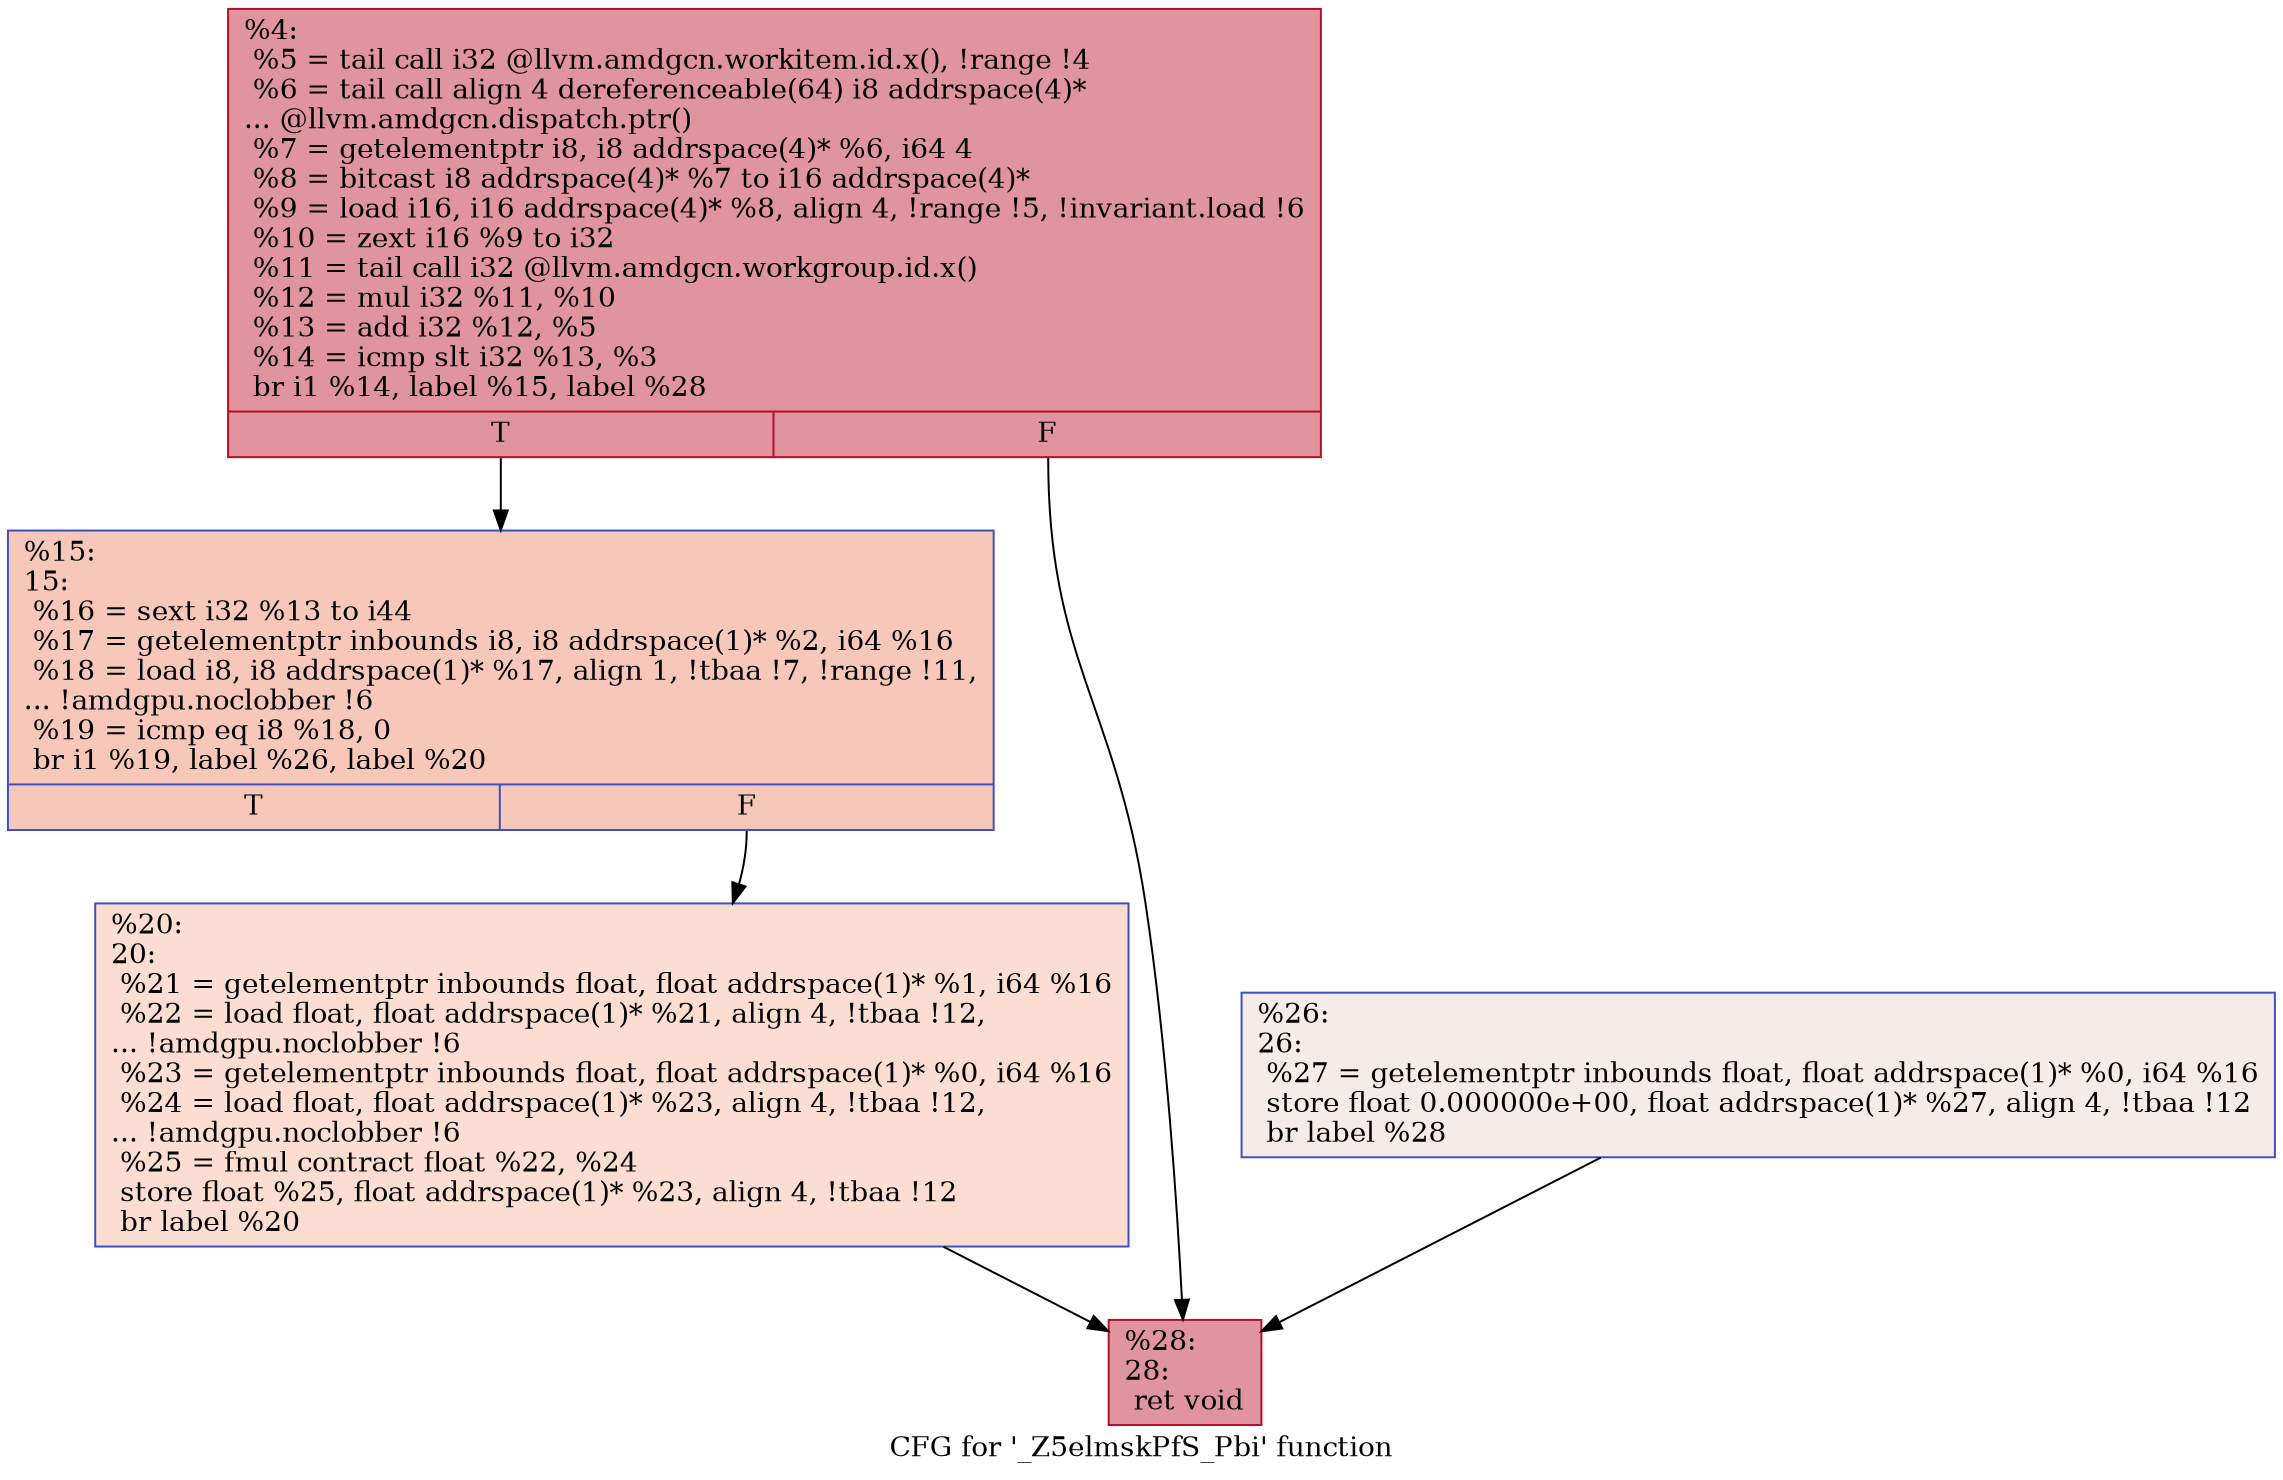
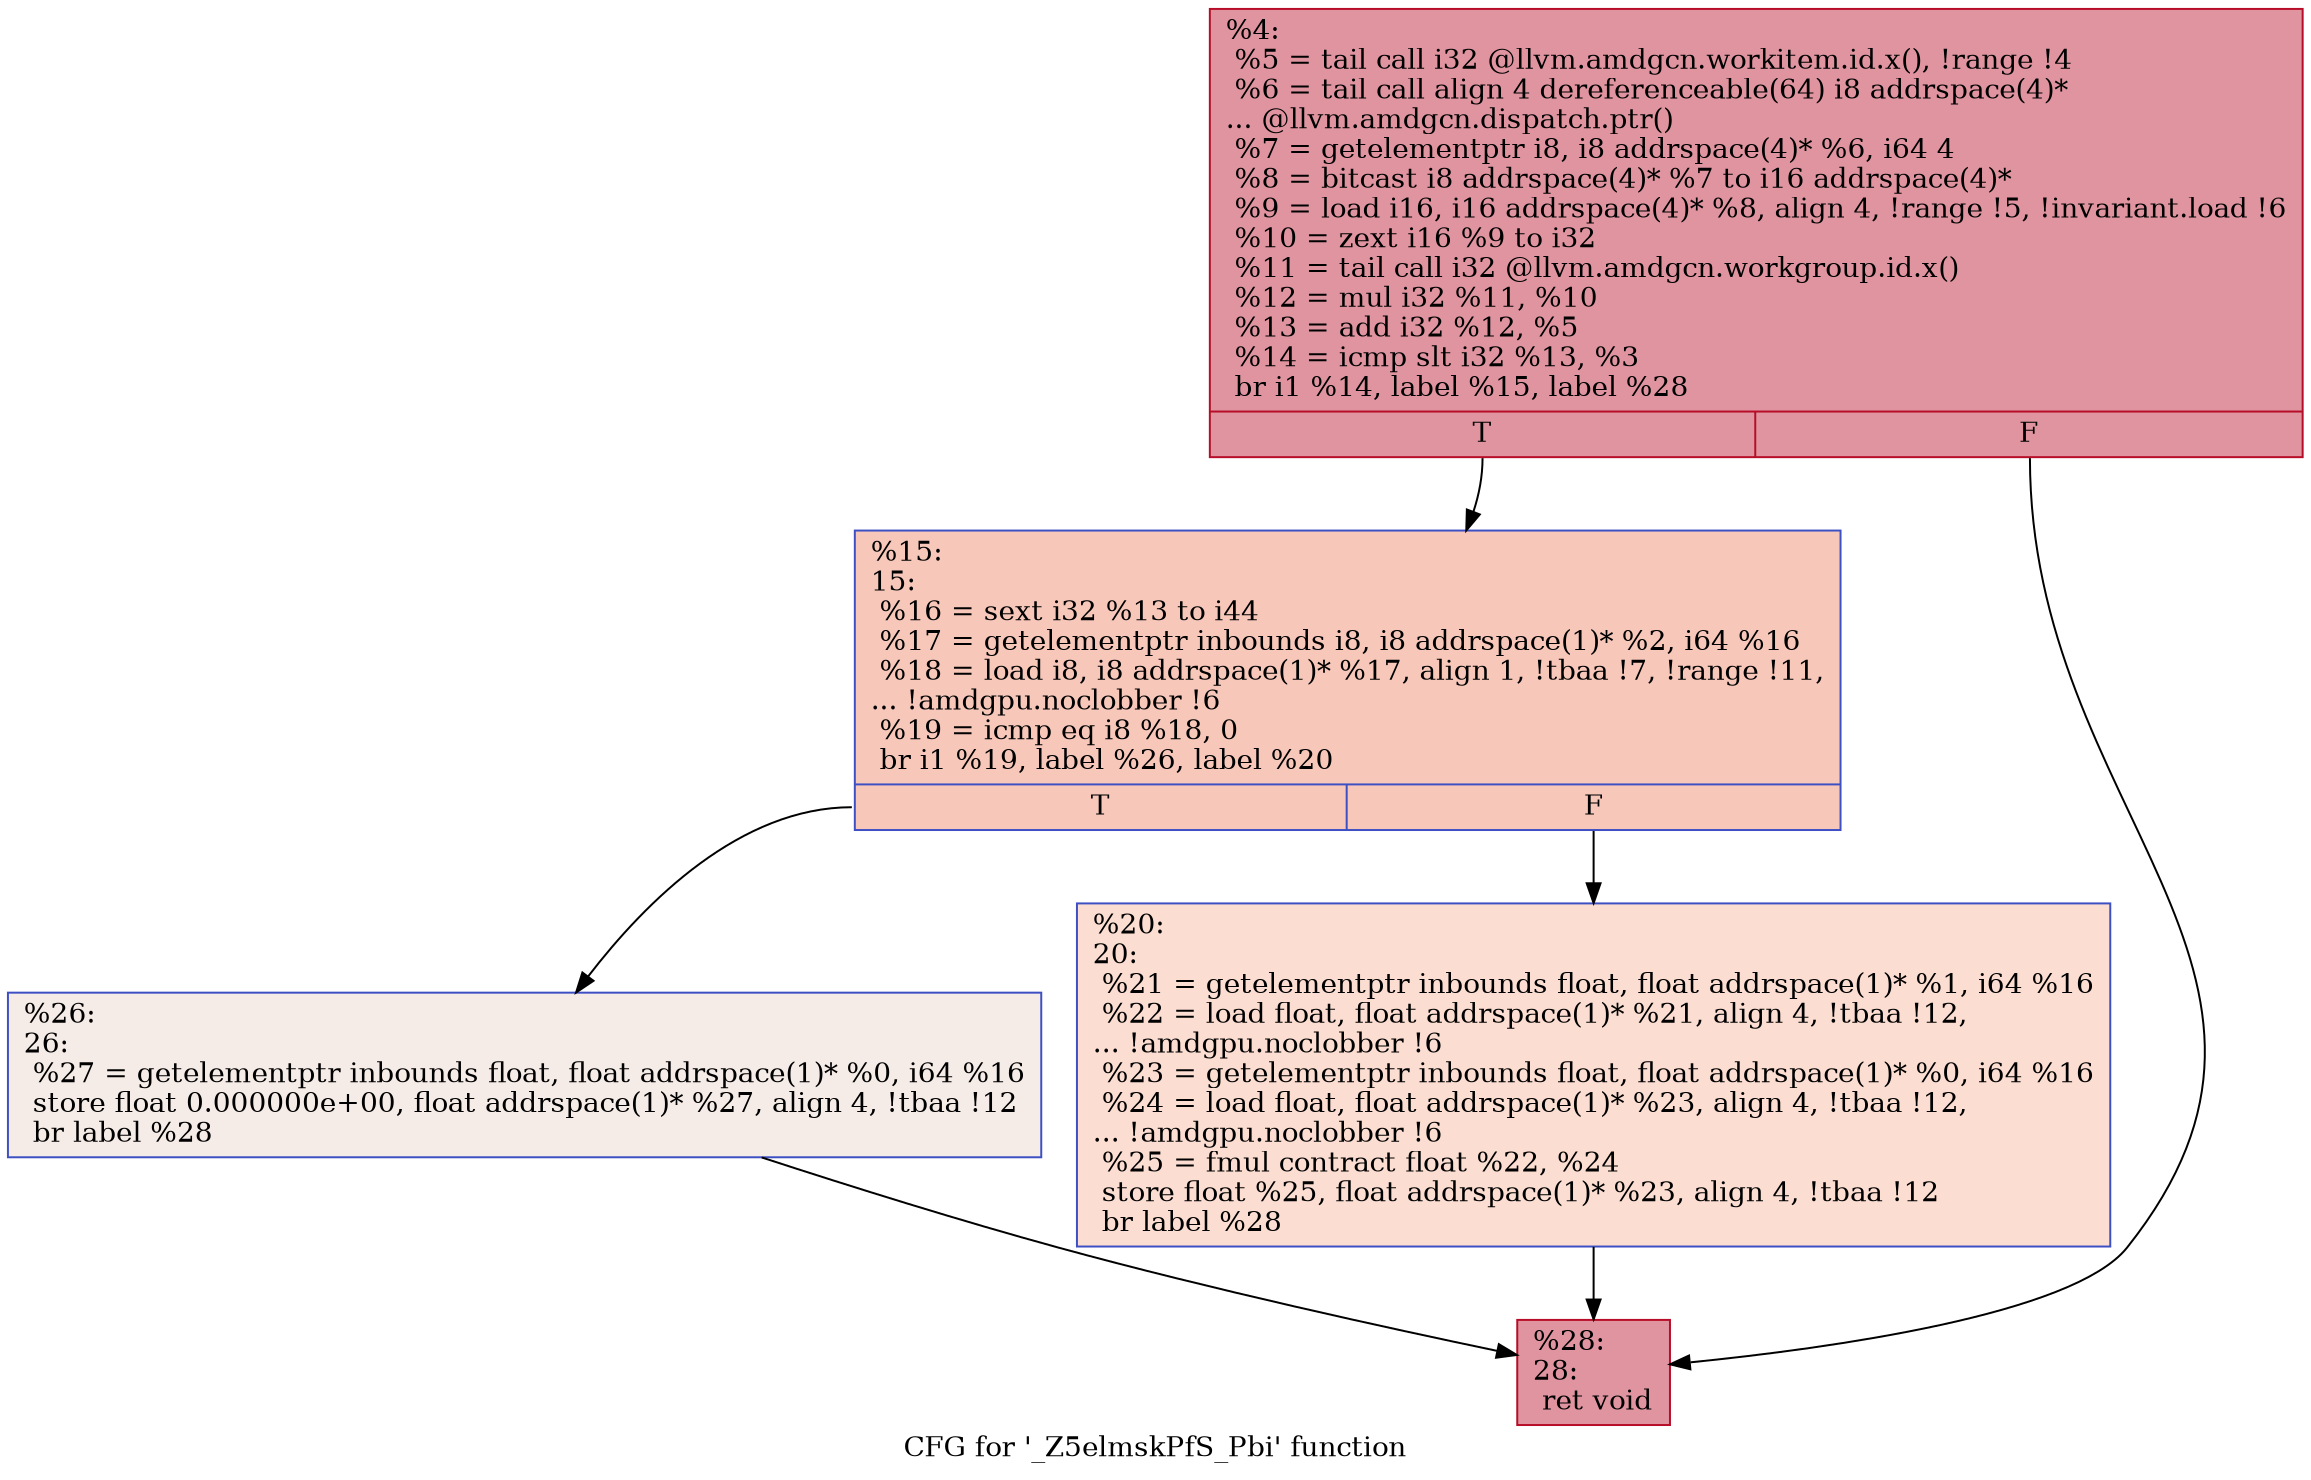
edge "%15:" -> "%26:": added
node "%20:": text "br label %20" -> "br label %28"
